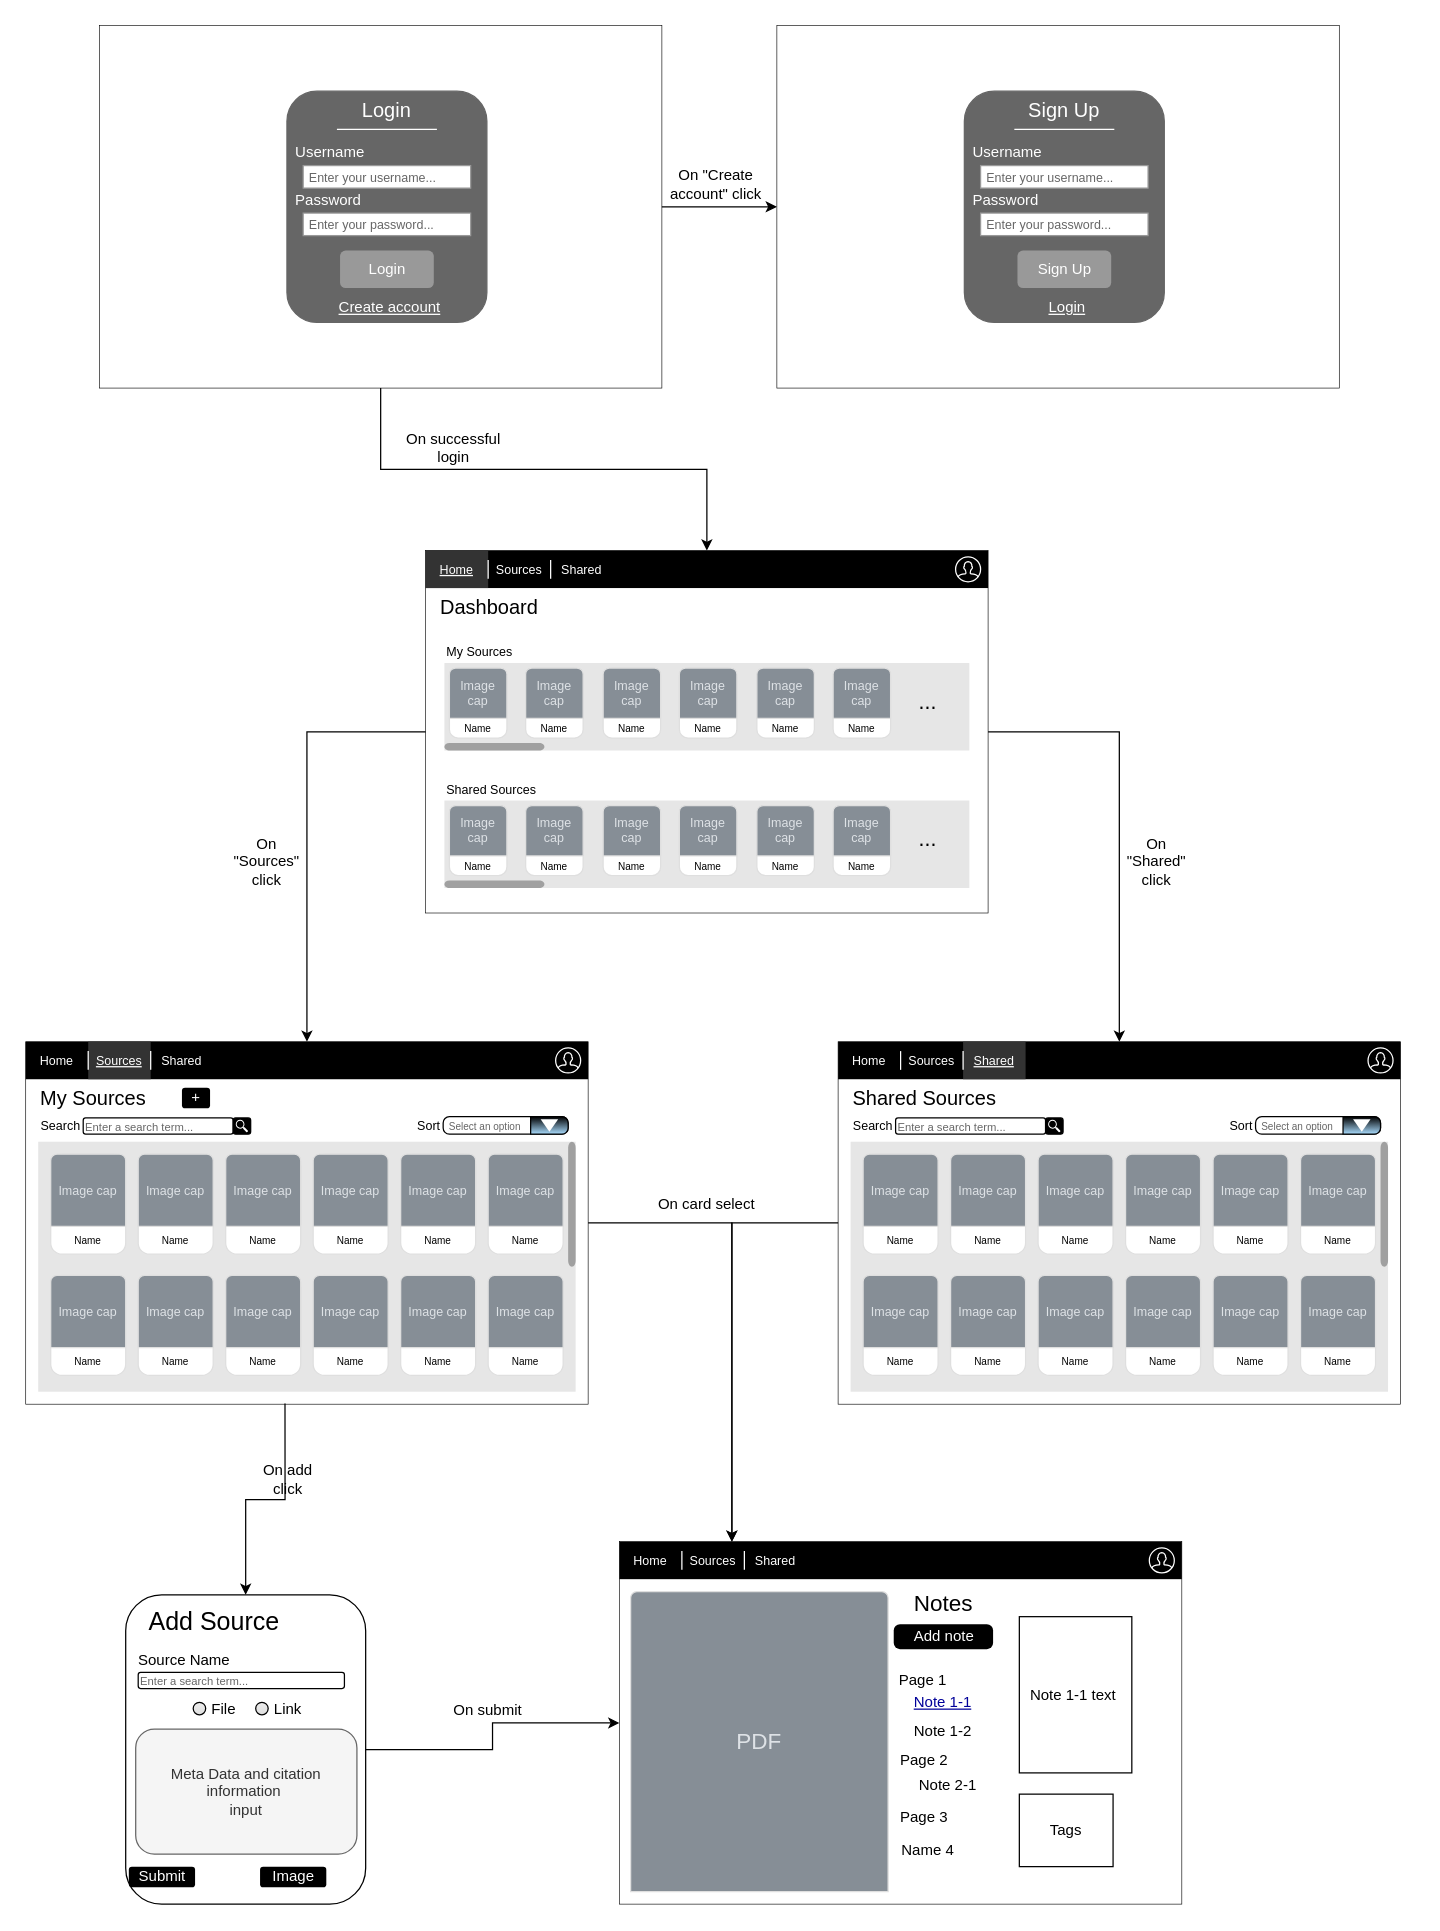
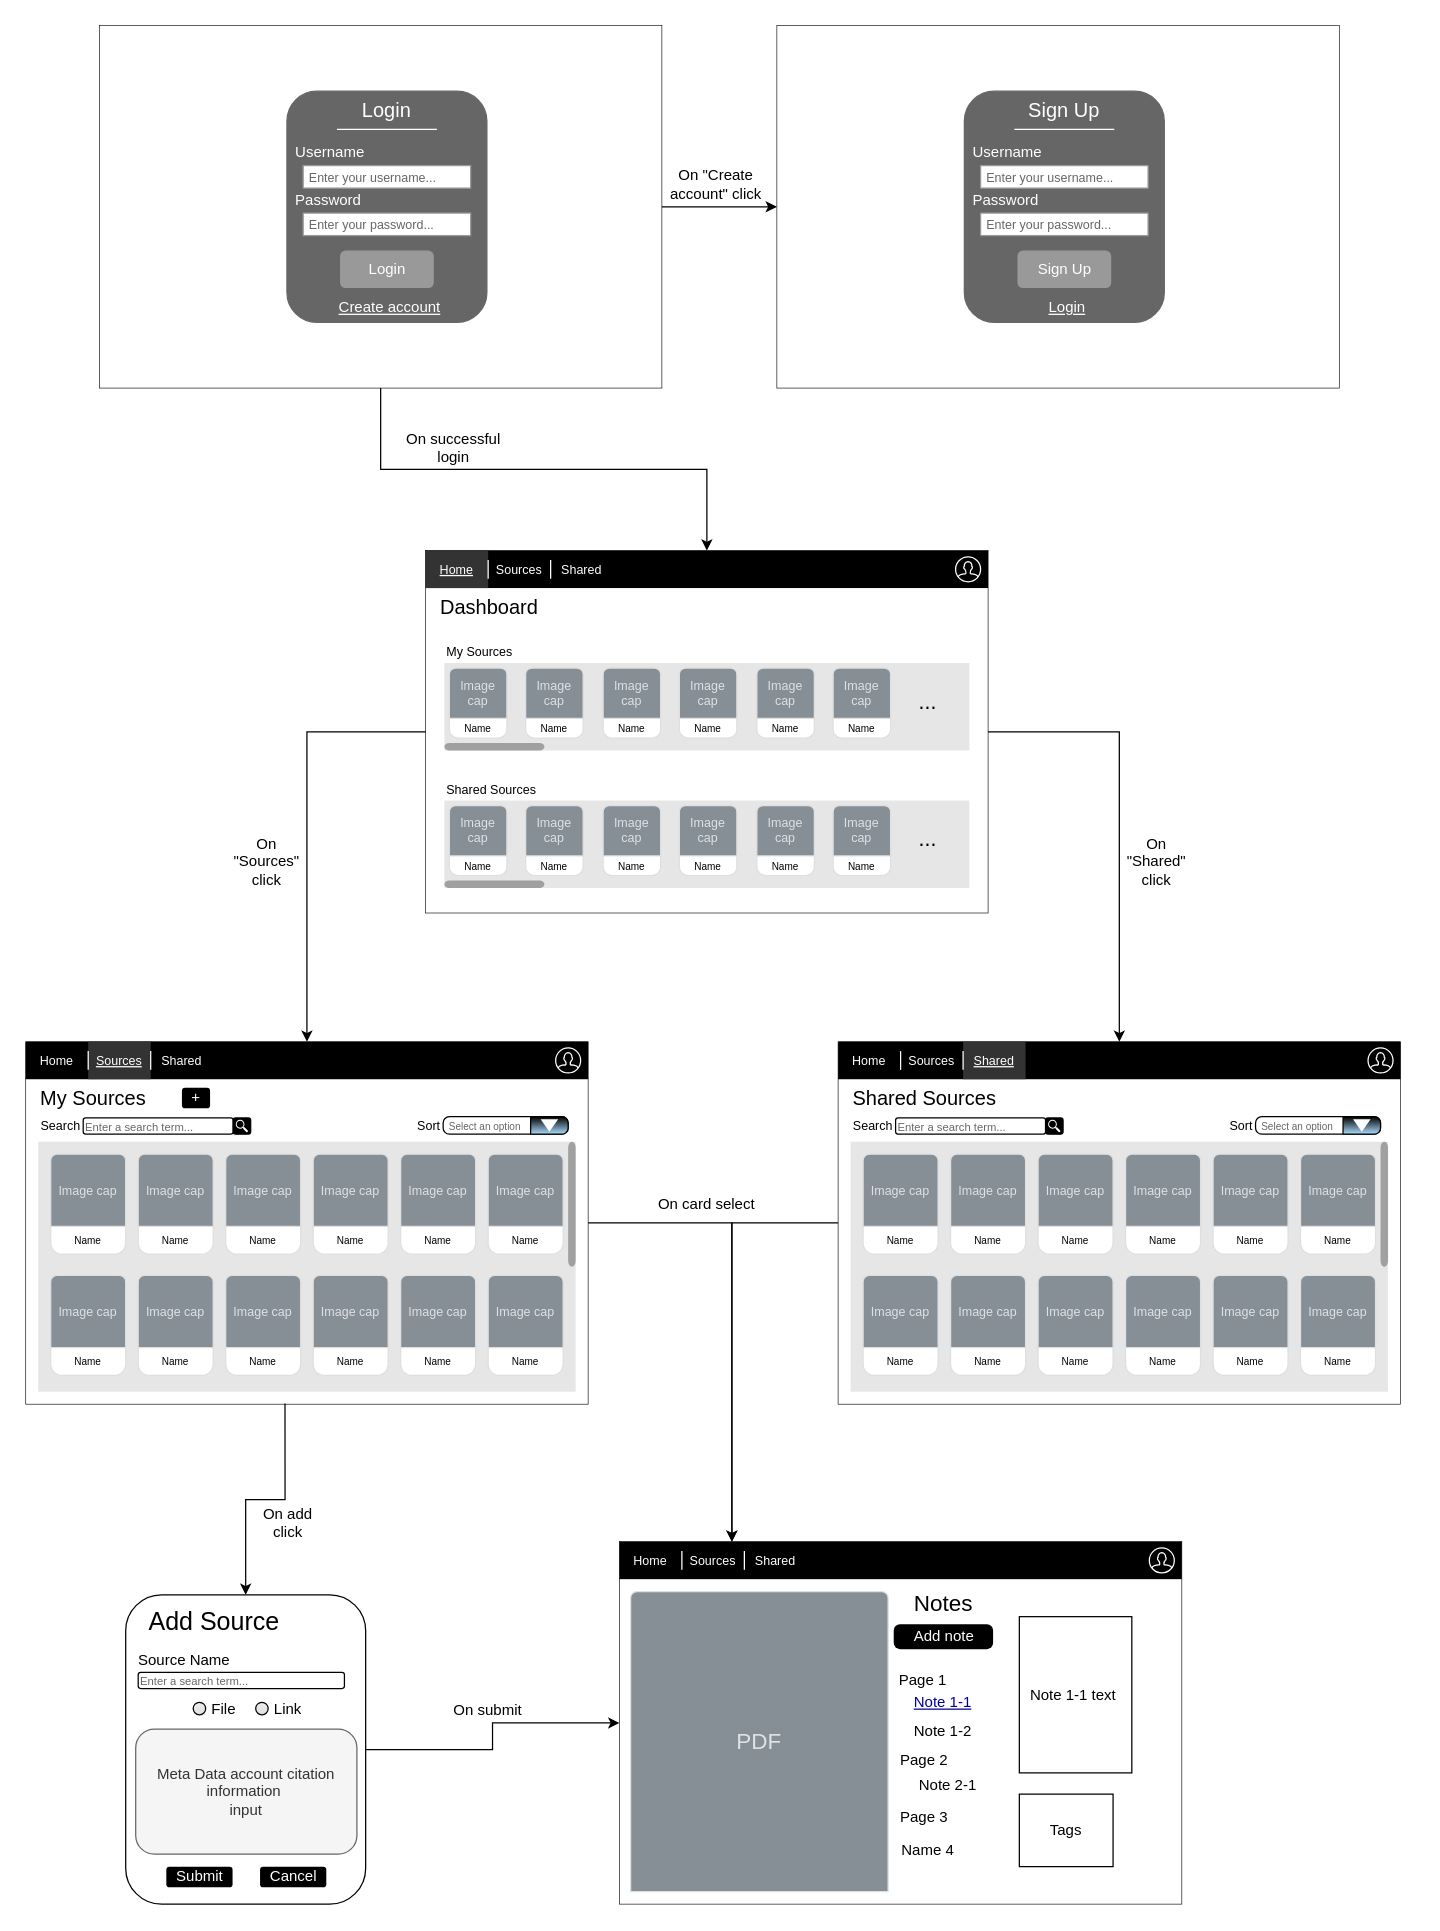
node "On add click": moved (288, 1479) -> (288, 1523)
node "Meta Data and citation information input": label "Meta Data and citation information input" -> "Meta Data account citation information input"
node "Submit": moved (162, 1877) -> (199, 1877)
node "Image": label "Image" -> "Cancel"
